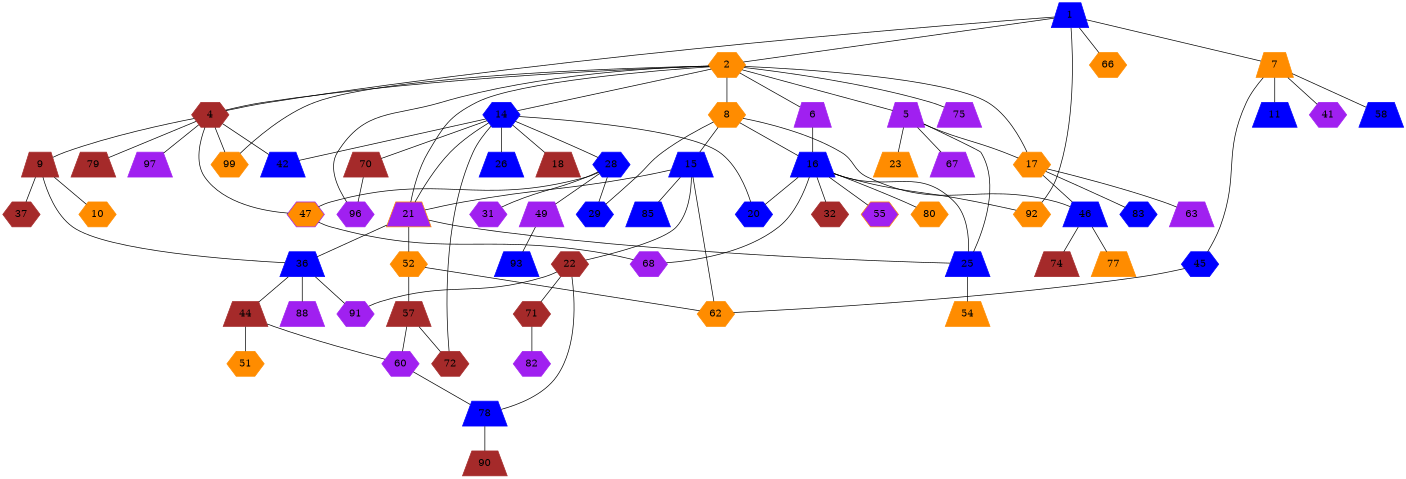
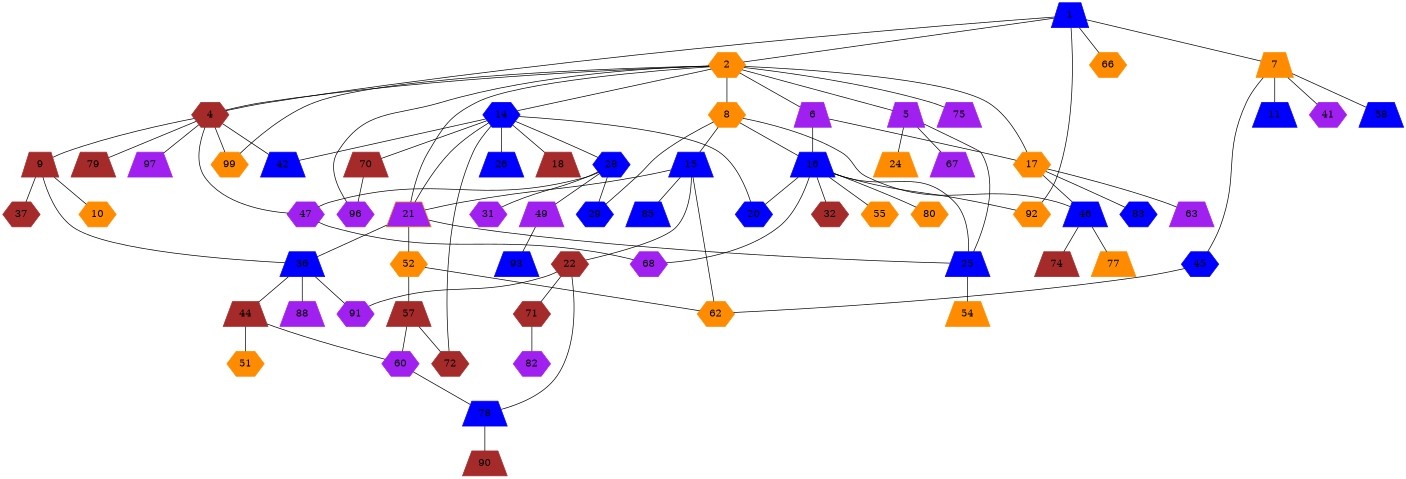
edge "5" -- "17": now "6" -- "17"
node "23": label "23" -> "24"
node "47": fillcolor darkorange -> purple
node "55": fillcolor purple -> darkorange
